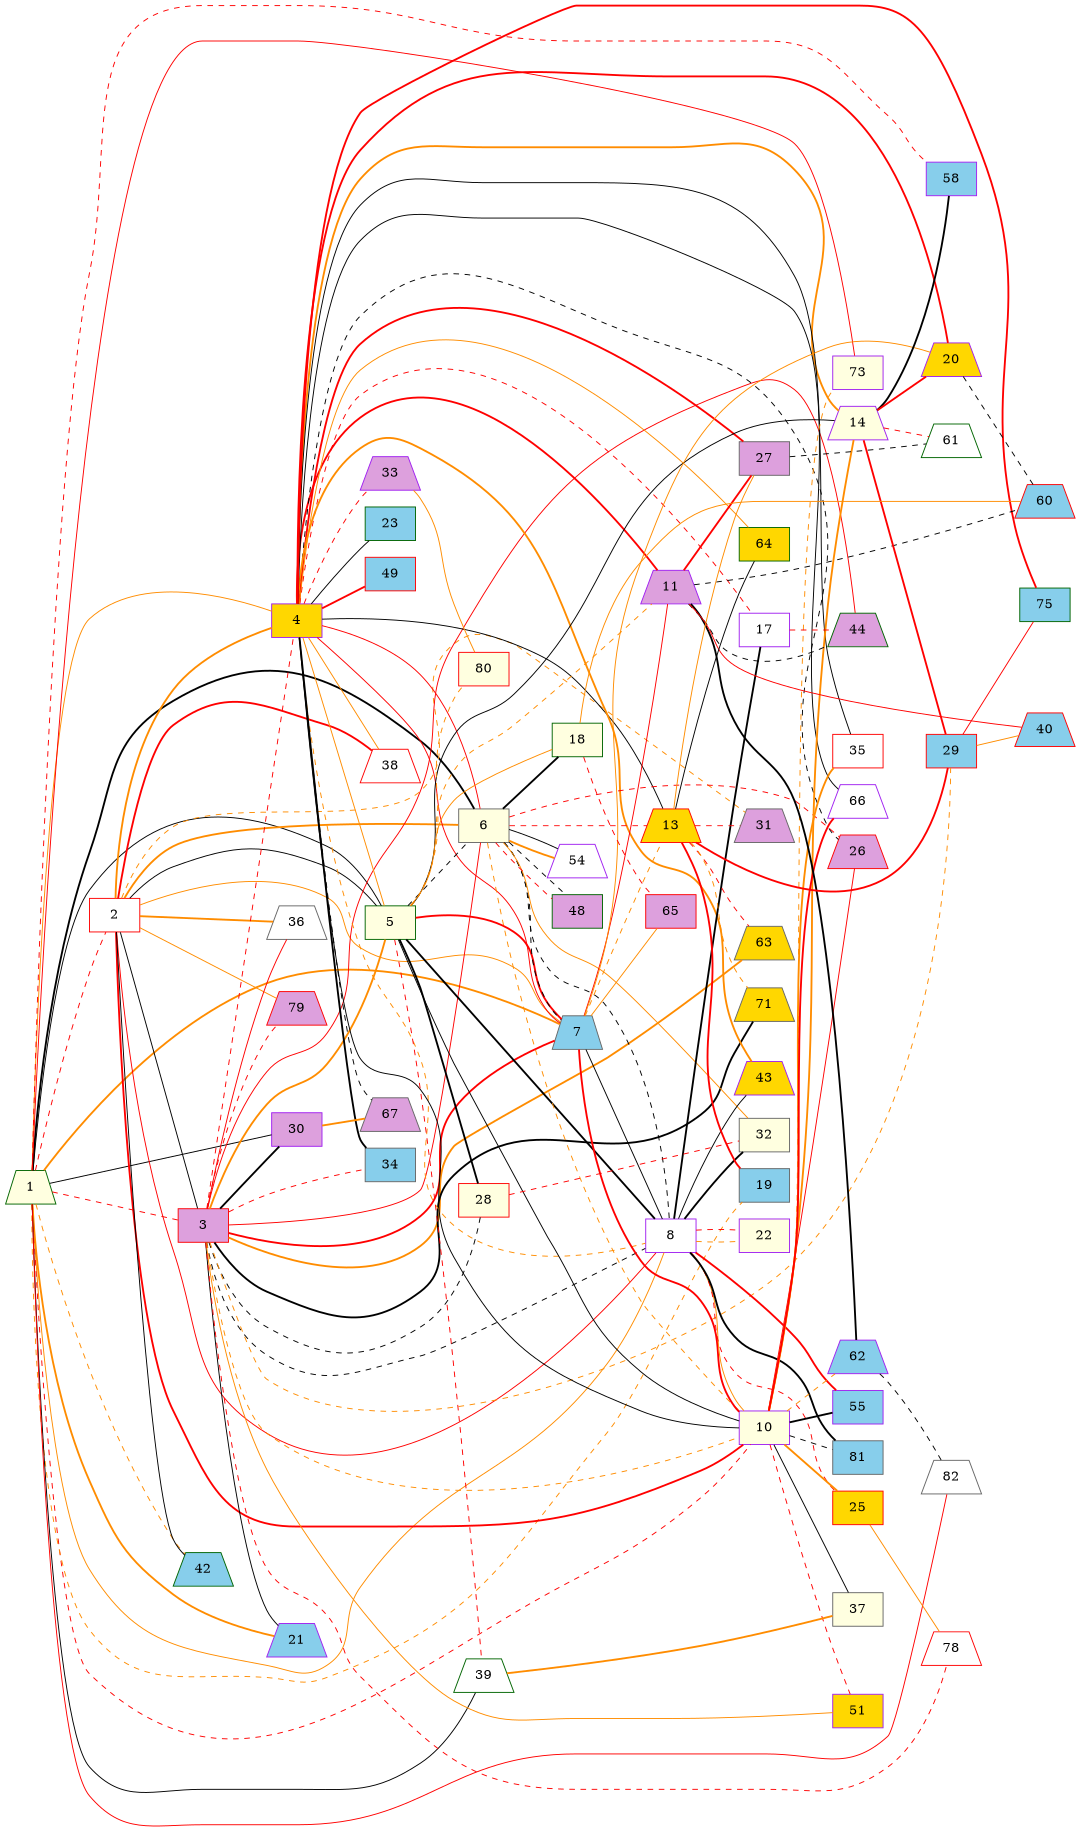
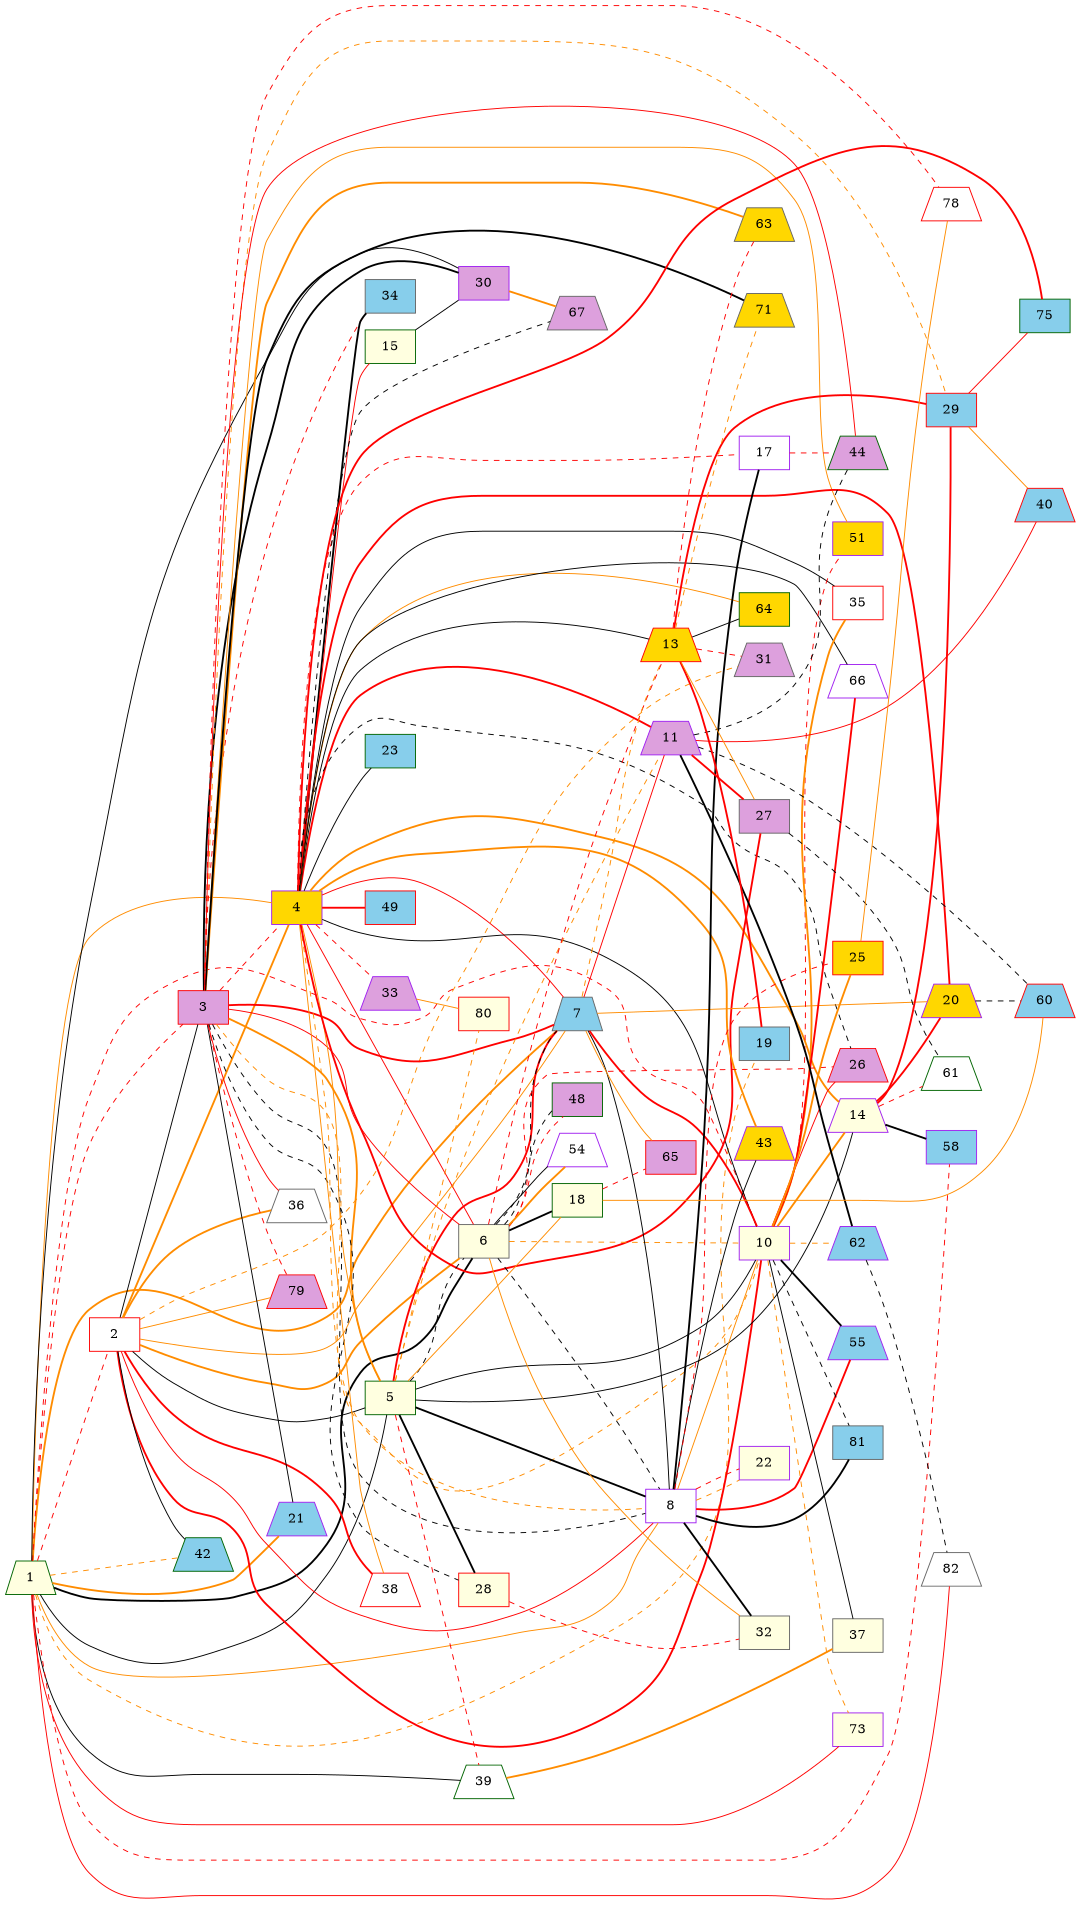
node "15": added
node "55": shape box -> trapezium
